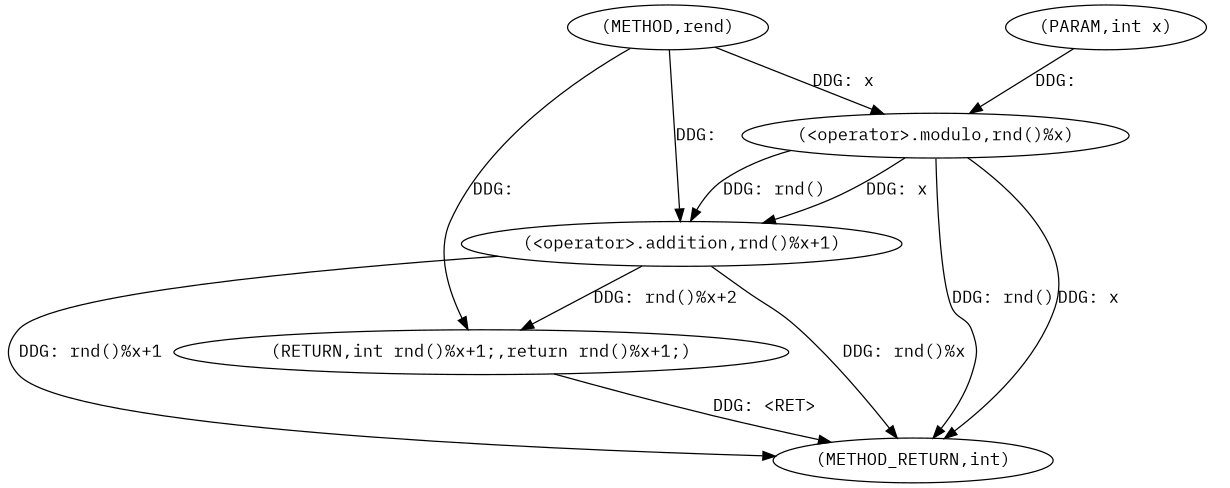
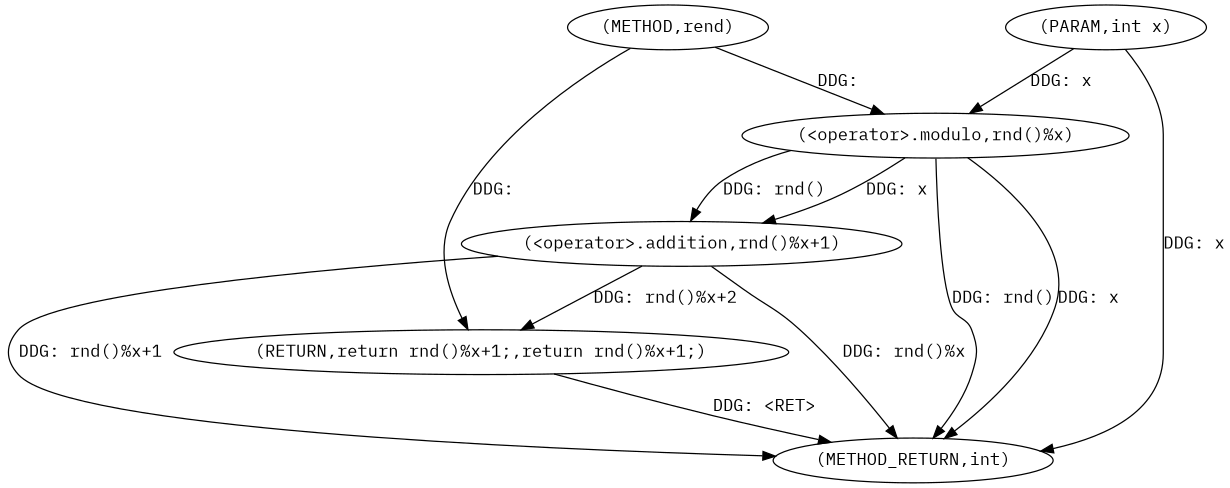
edge "(METHOD,rend)" -> "(<operator>.modulo,rnd()%x)": label "DDG: x" -> "DDG: "
edge "(PARAM,int x)" -> "(<operator>.modulo,rnd()%x)": label "DDG: " -> "DDG: x"
edge "(METHOD,rend)" -> "(<operator>.addition,rnd()%x+1)": removed, label "DDG:"
edge "(PARAM,int x)" -> "(METHOD_RETURN,int)": added, label "DDG: x"
node "(RETURN,int rnd()%x+1;,return rnd()%x+1;)": label "(RETURN,int rnd()%x+1;,return rnd()%x+1;)" -> "(RETURN,return rnd()%x+1;,return rnd()%x+1;)"
